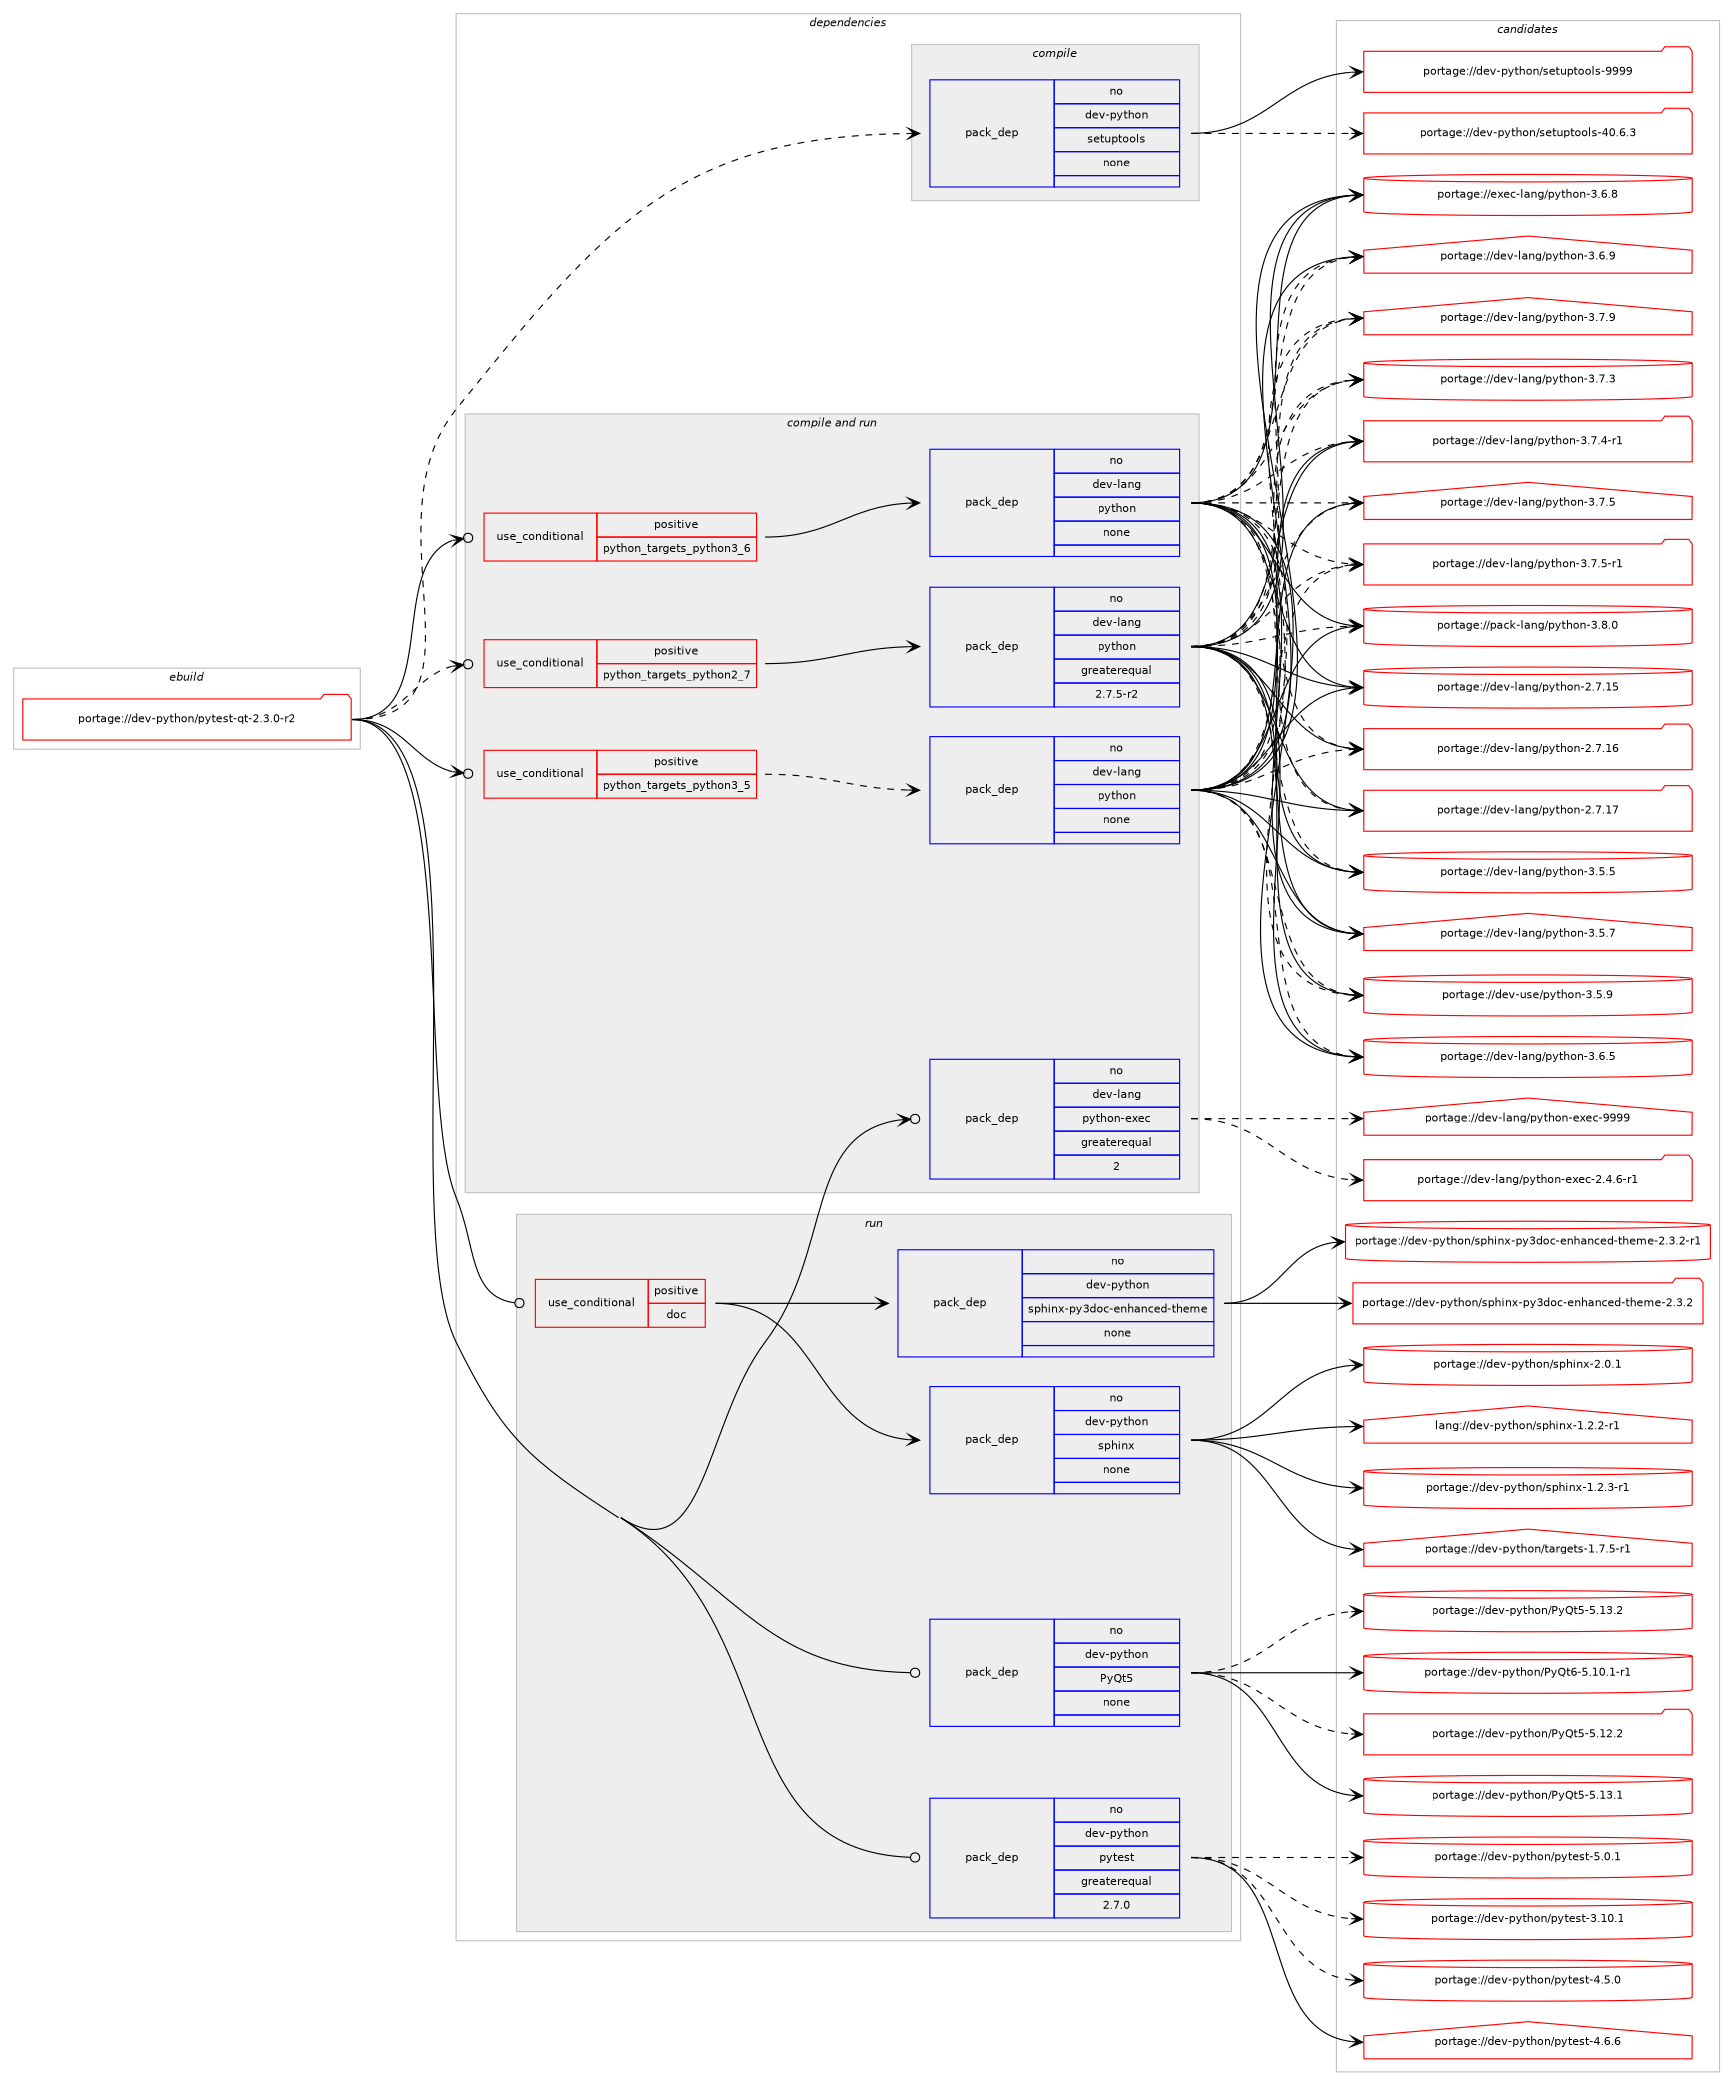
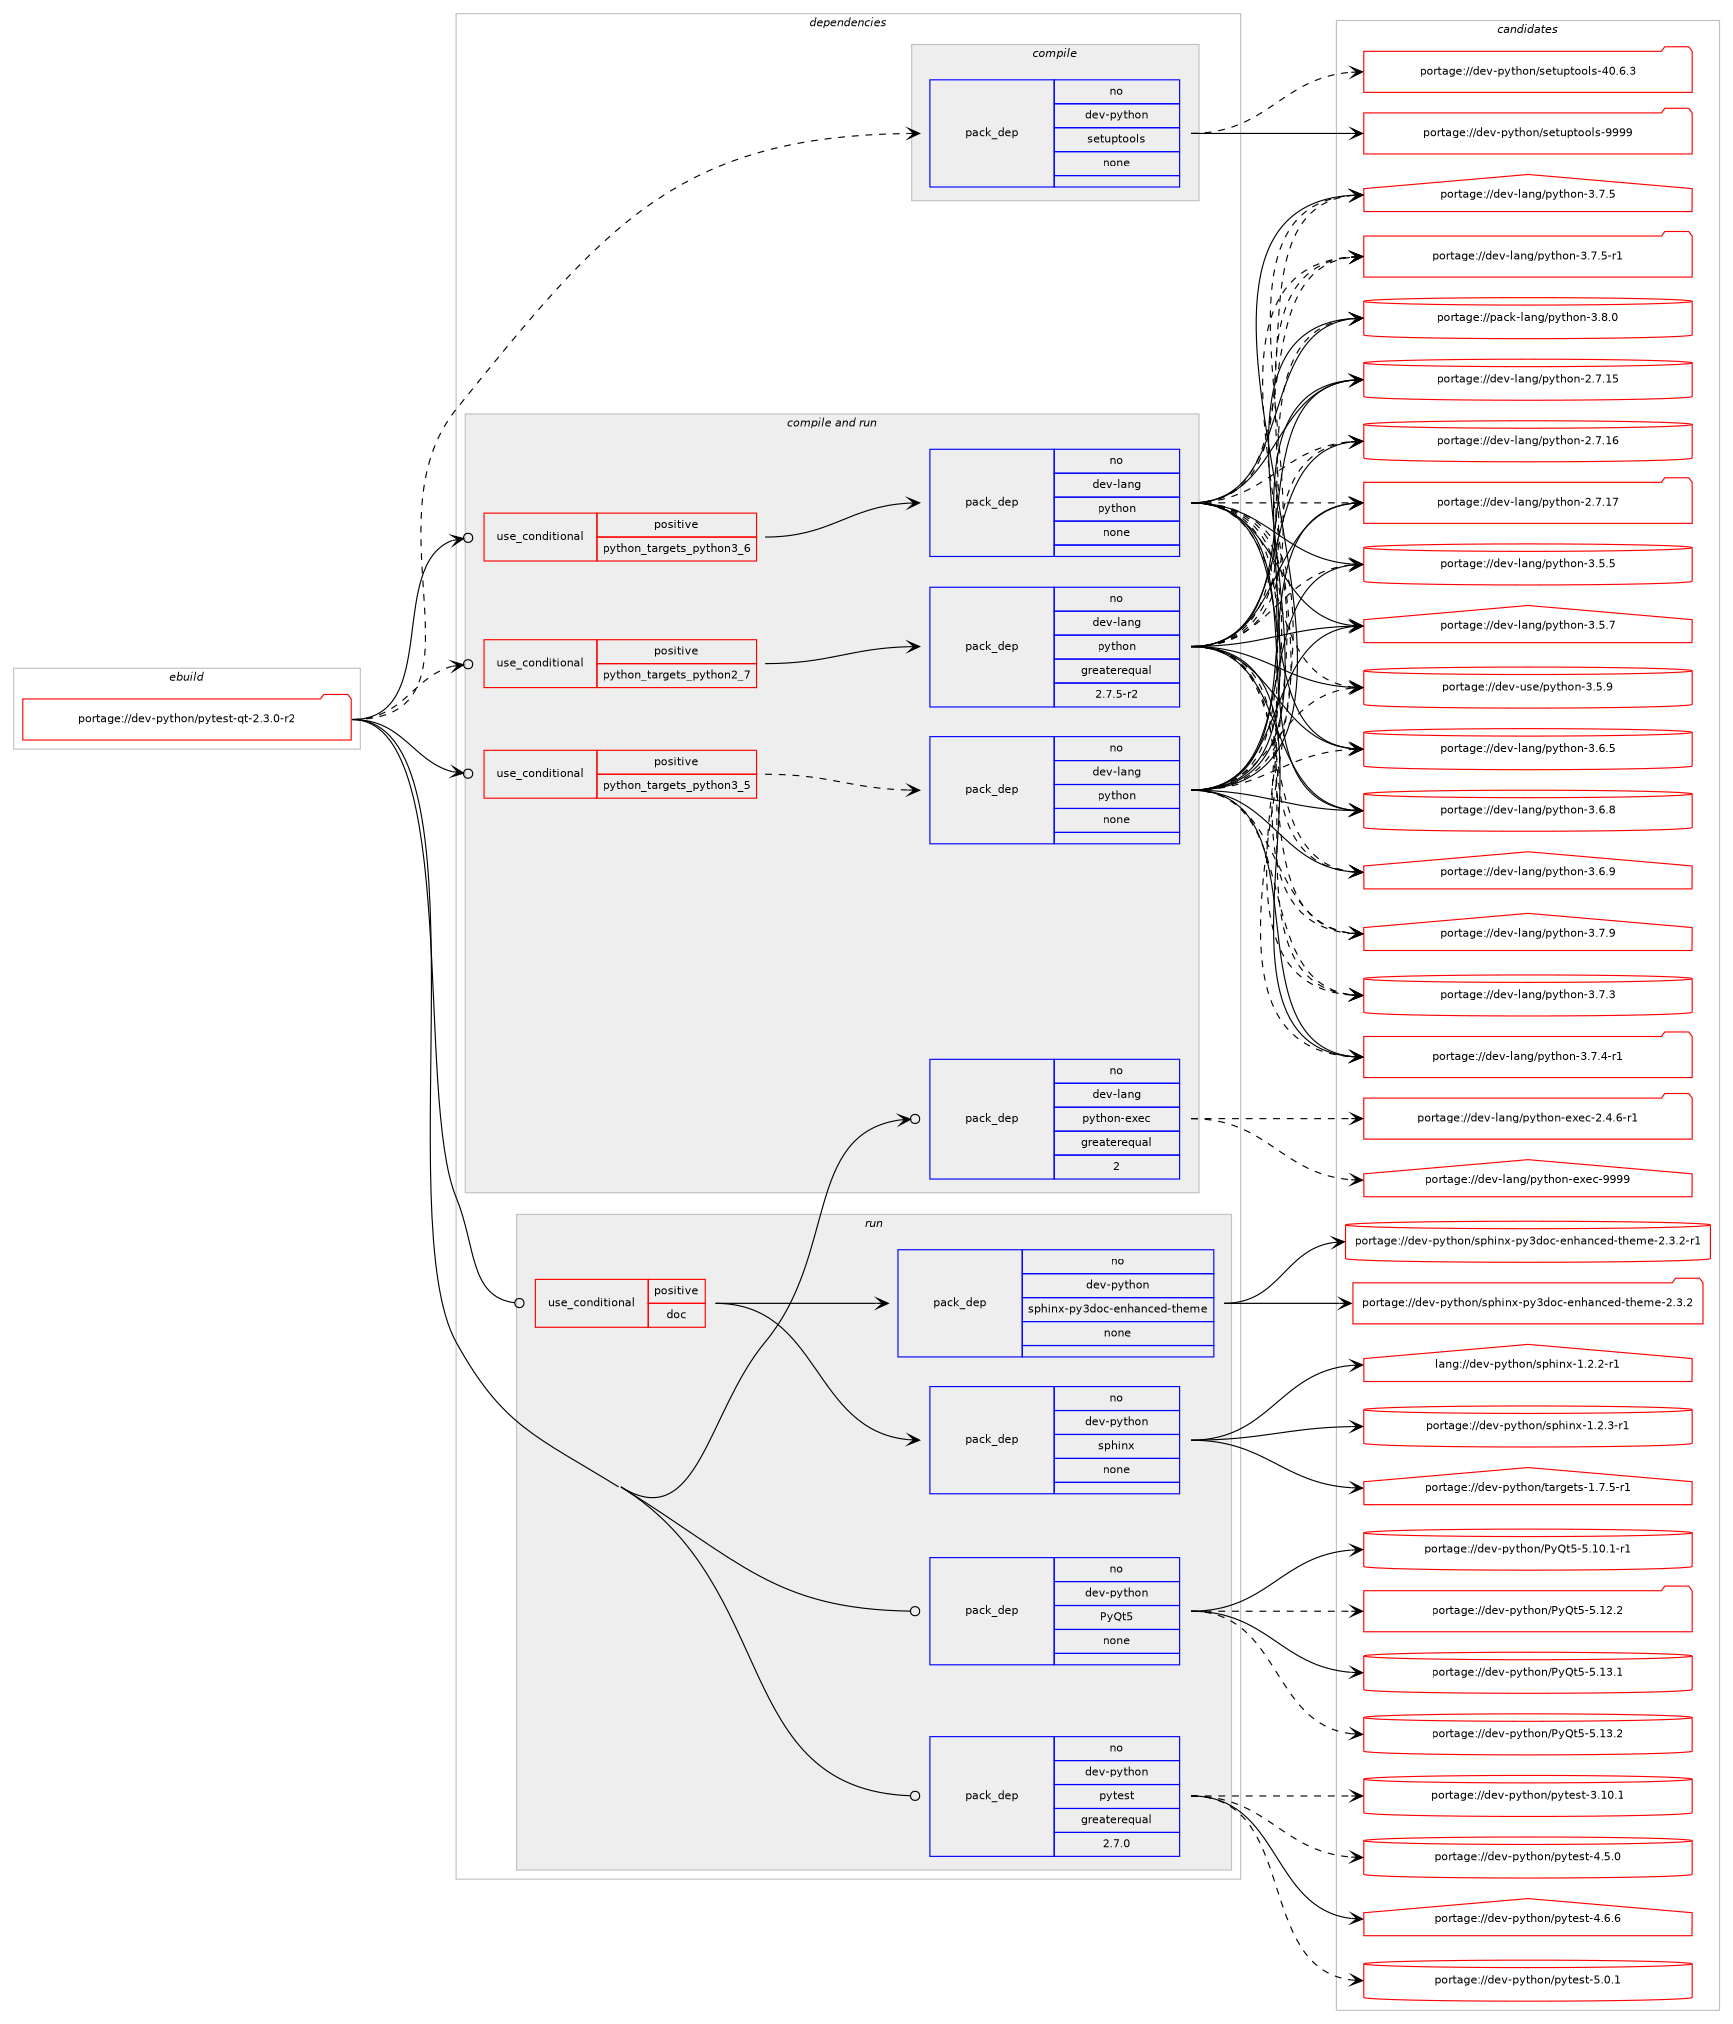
node "portage://exec-lang/python-3.6.8": label "portage://exec-lang/python-3.6.8" -> "portage://dev-lang/python-3.6.8"
node "portage://dev-lang/python-2.7.16": shape folder -> cylinder
node "portage://dev-python/sphinx-2.0.1": removed
node "portage://dev-python/PyQt6-5.10.1-r1": label "portage://dev-python/PyQt6-5.10.1-r1" -> "portage://dev-python/PyQt5-5.10.1-r1"
